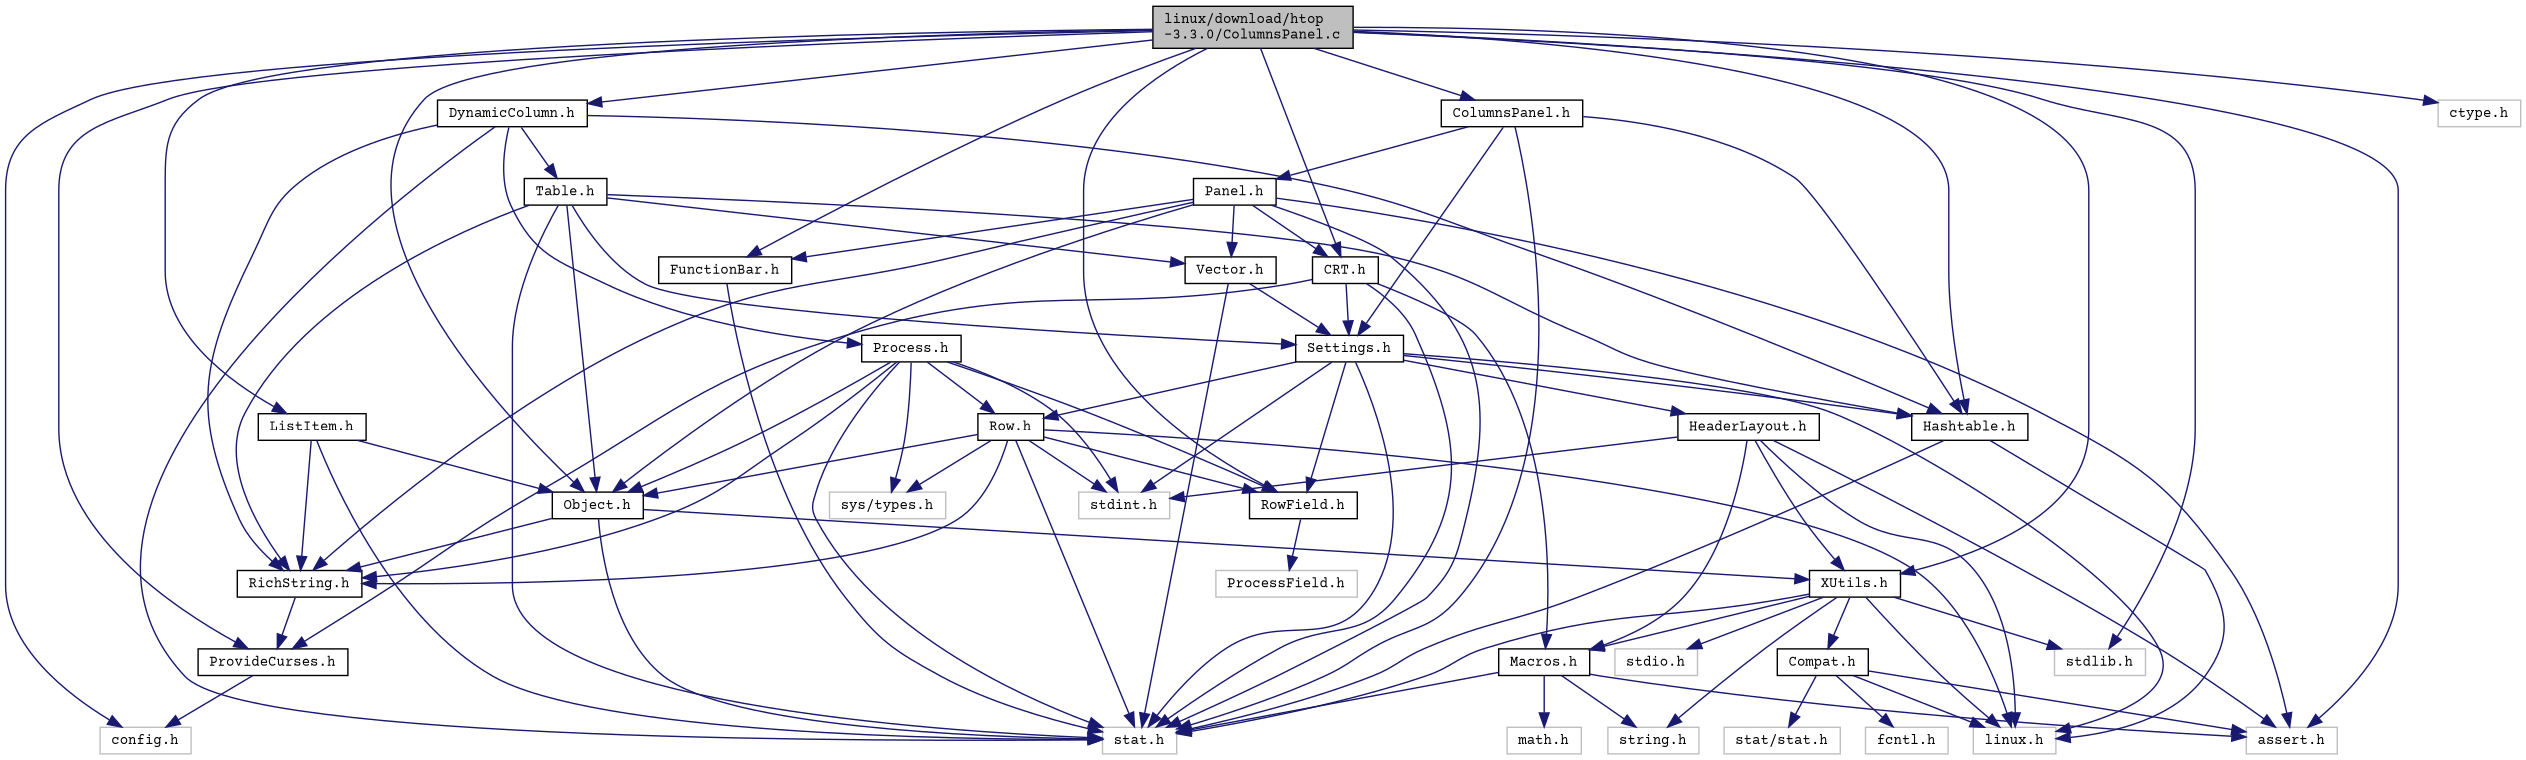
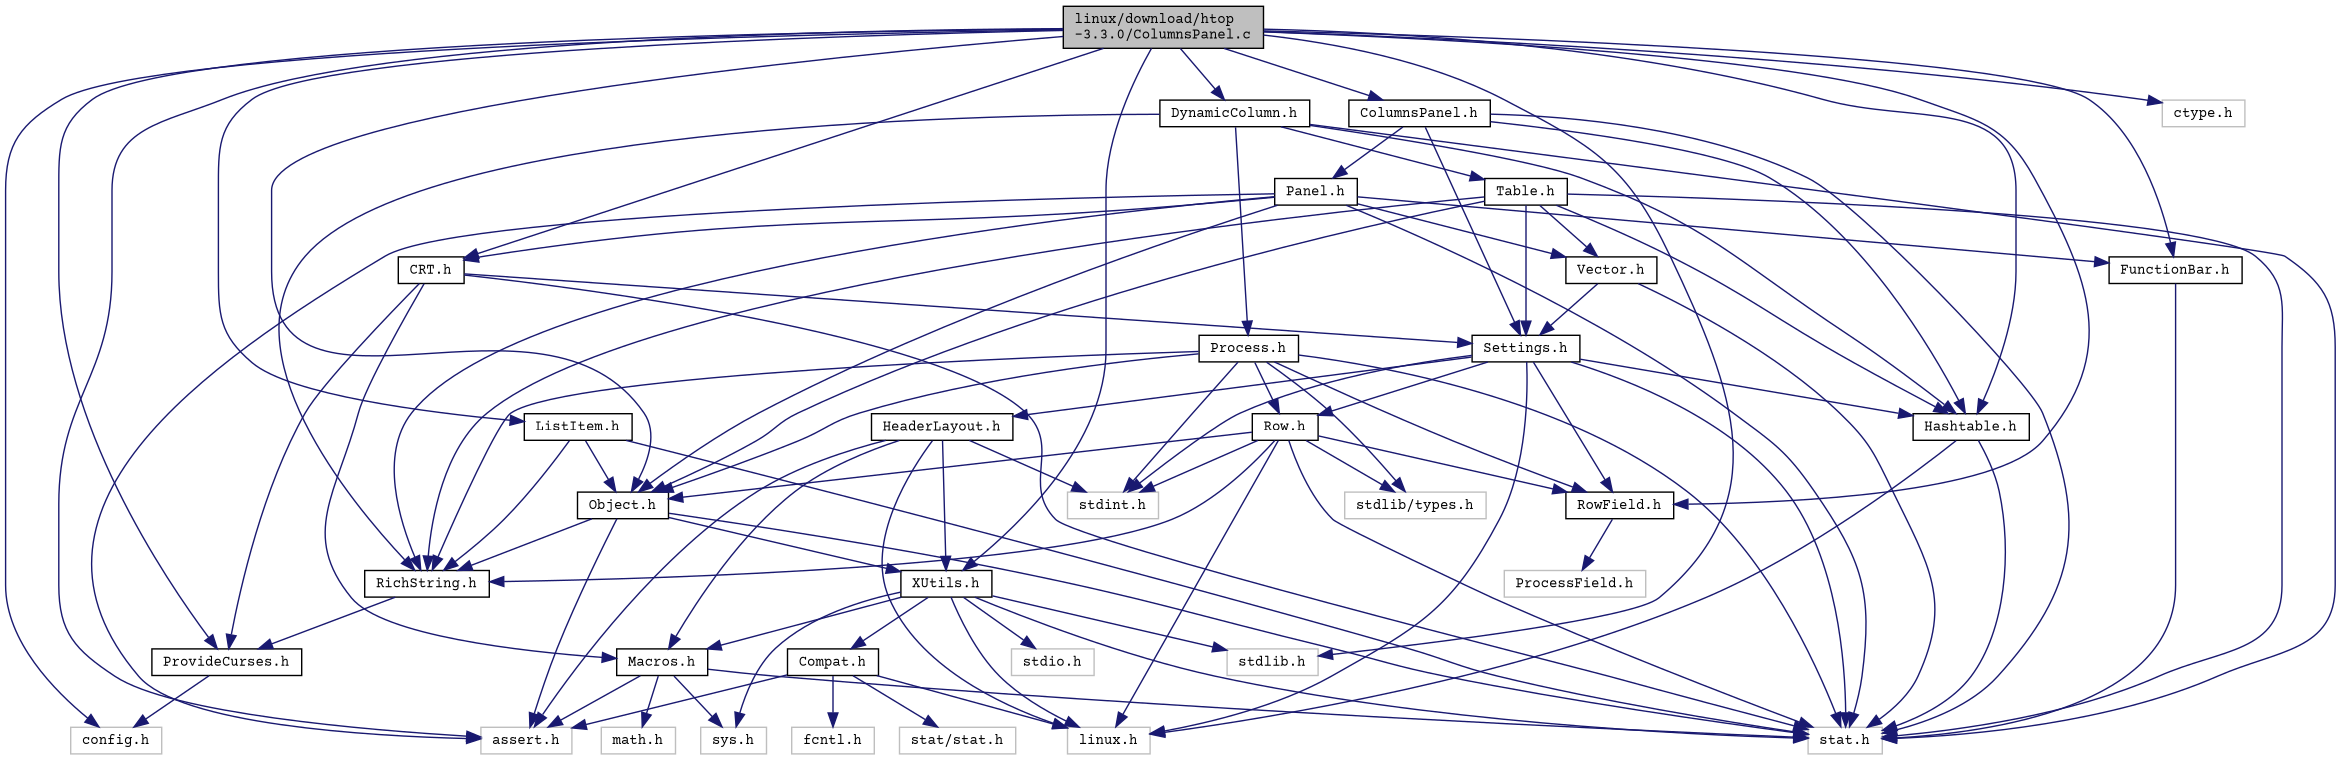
node "sys/types.h": label "sys/types.h" -> "stdlib/types.h"
edge "Object.h" -> "assert.h": added
node "string.h": label "string.h" -> "sys.h"
